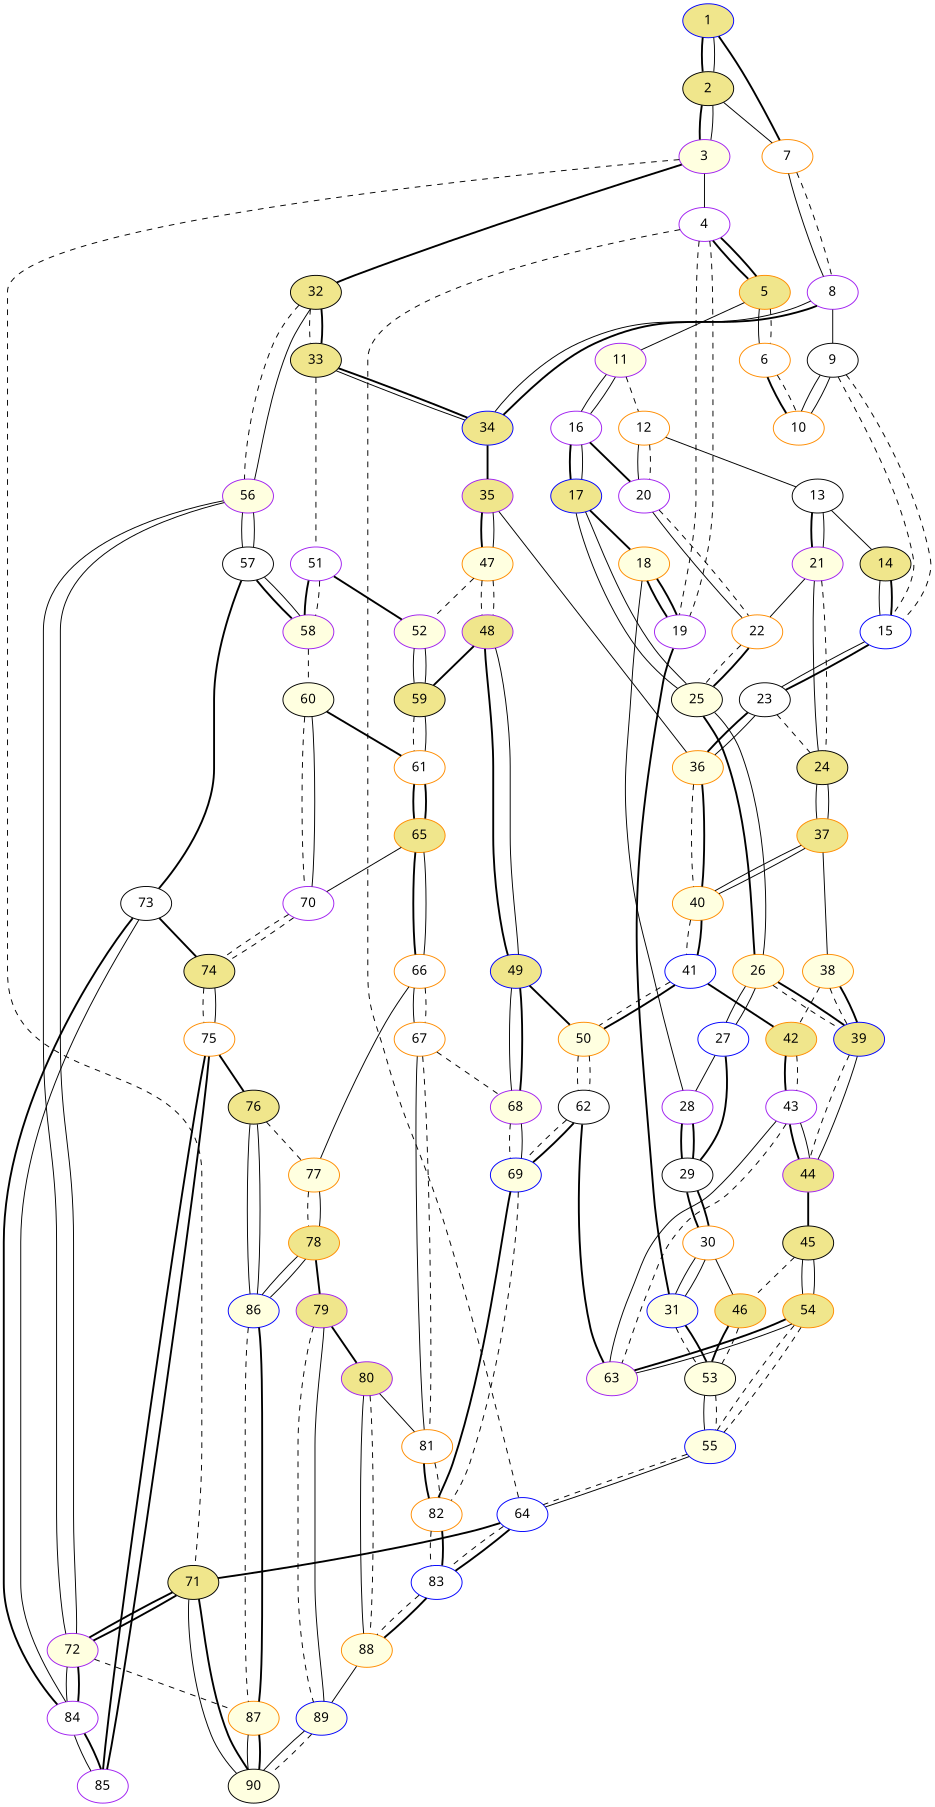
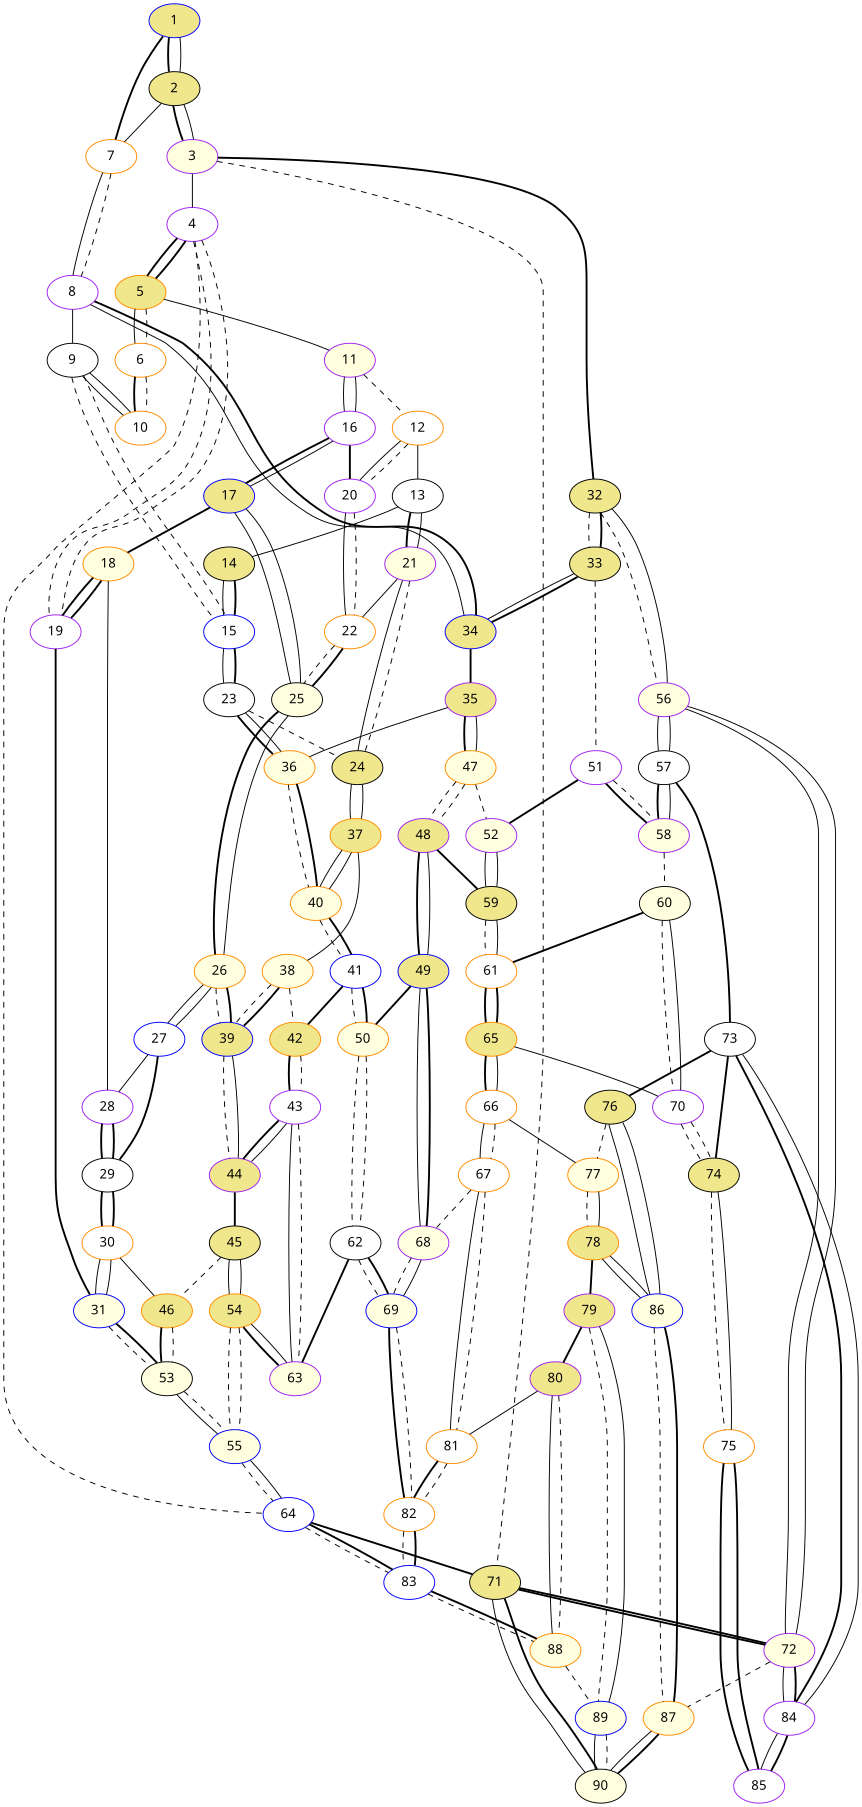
edge "75" -- "76": now "73" -- "76"
edge "88" -- "89": style solid -> dashed
